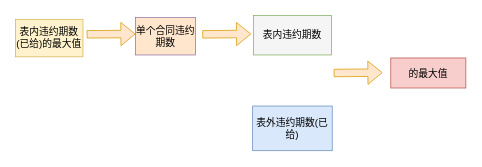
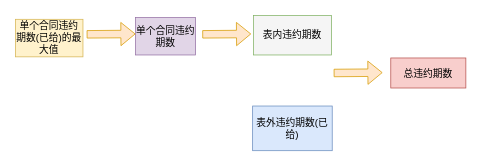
node "单个合同违约期数": fillcolor #ffe6cc -> #e1d5e7
node "表内违约期数(已给)的最大值": label "表内违约期数(已给)的最大值" -> "单个合同违约期数(已给)的最大值"
node "的最大值": label "的最大值" -> "总违约期数"
